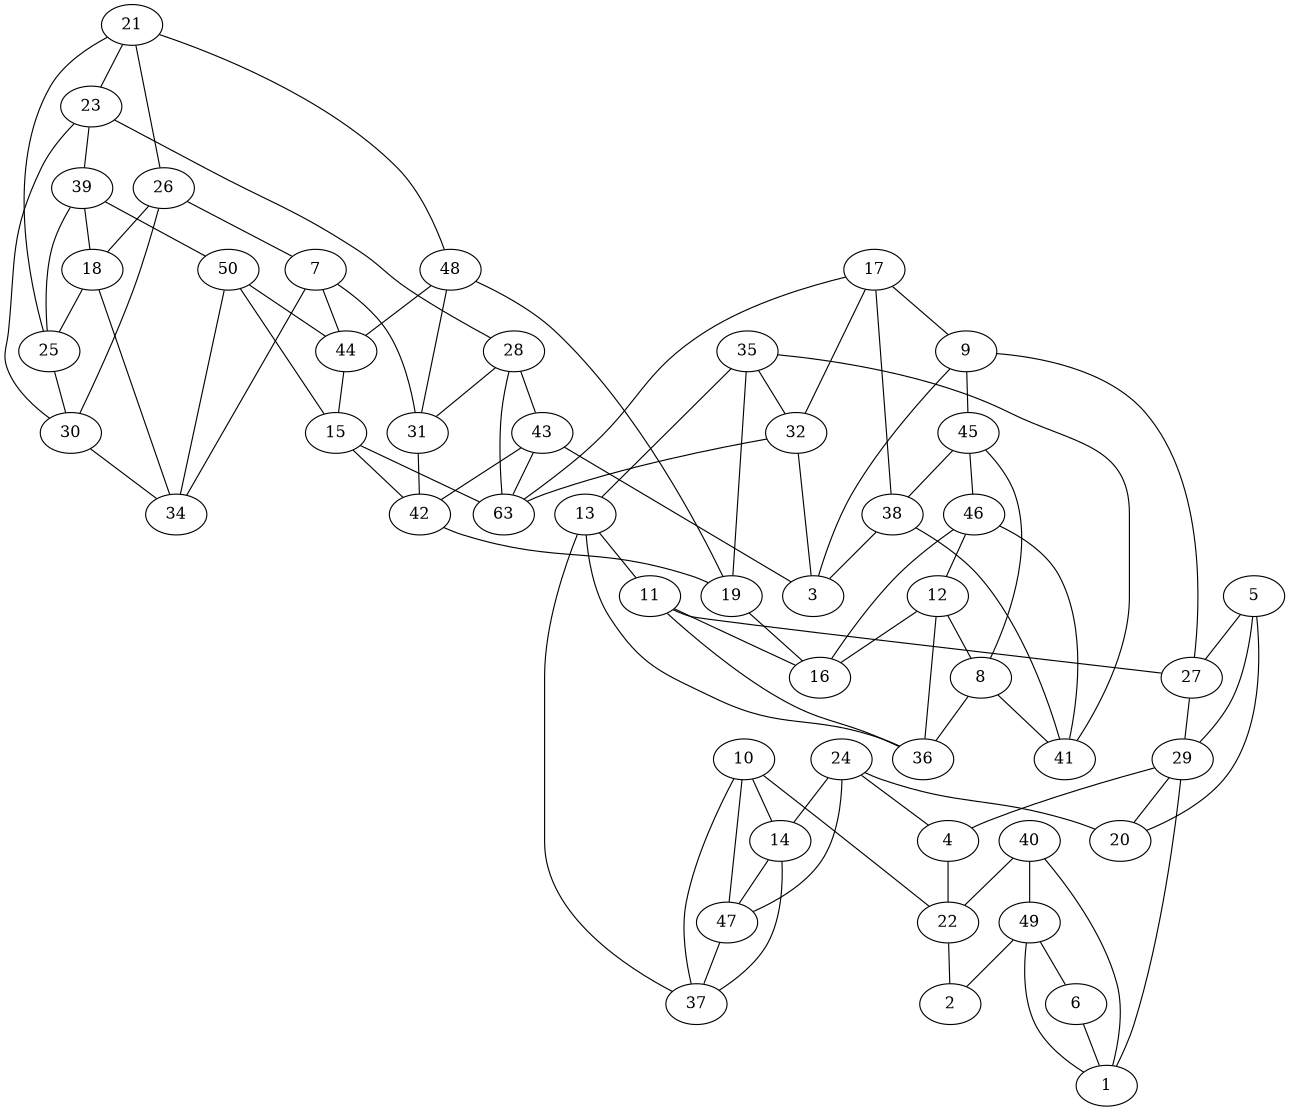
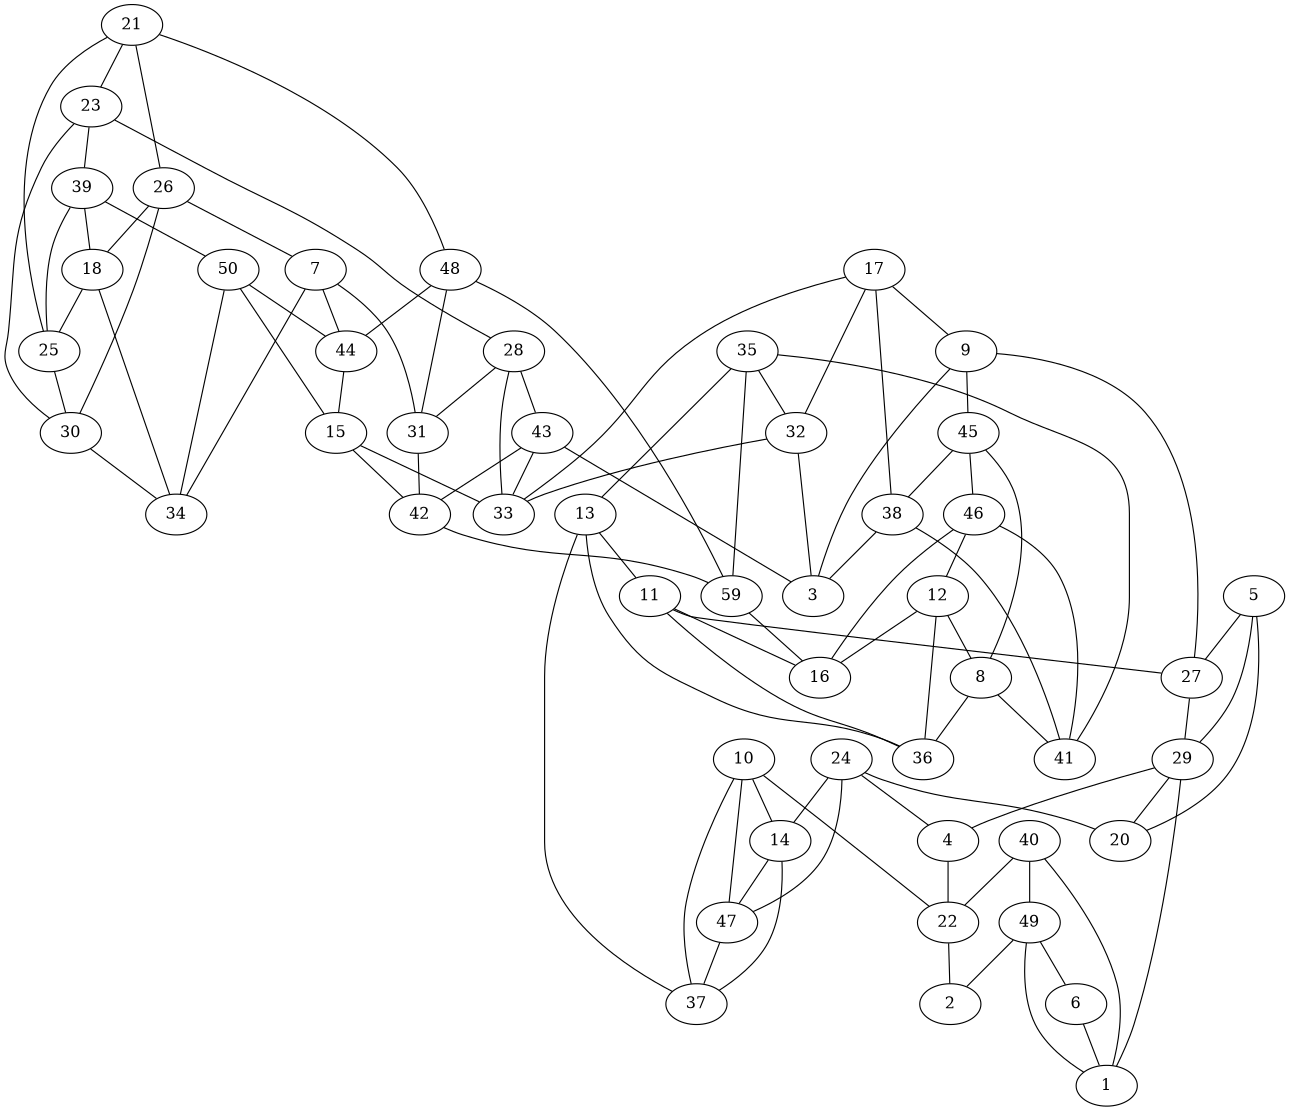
node "63": label "63" -> "33"
node "19": label "19" -> "59"
